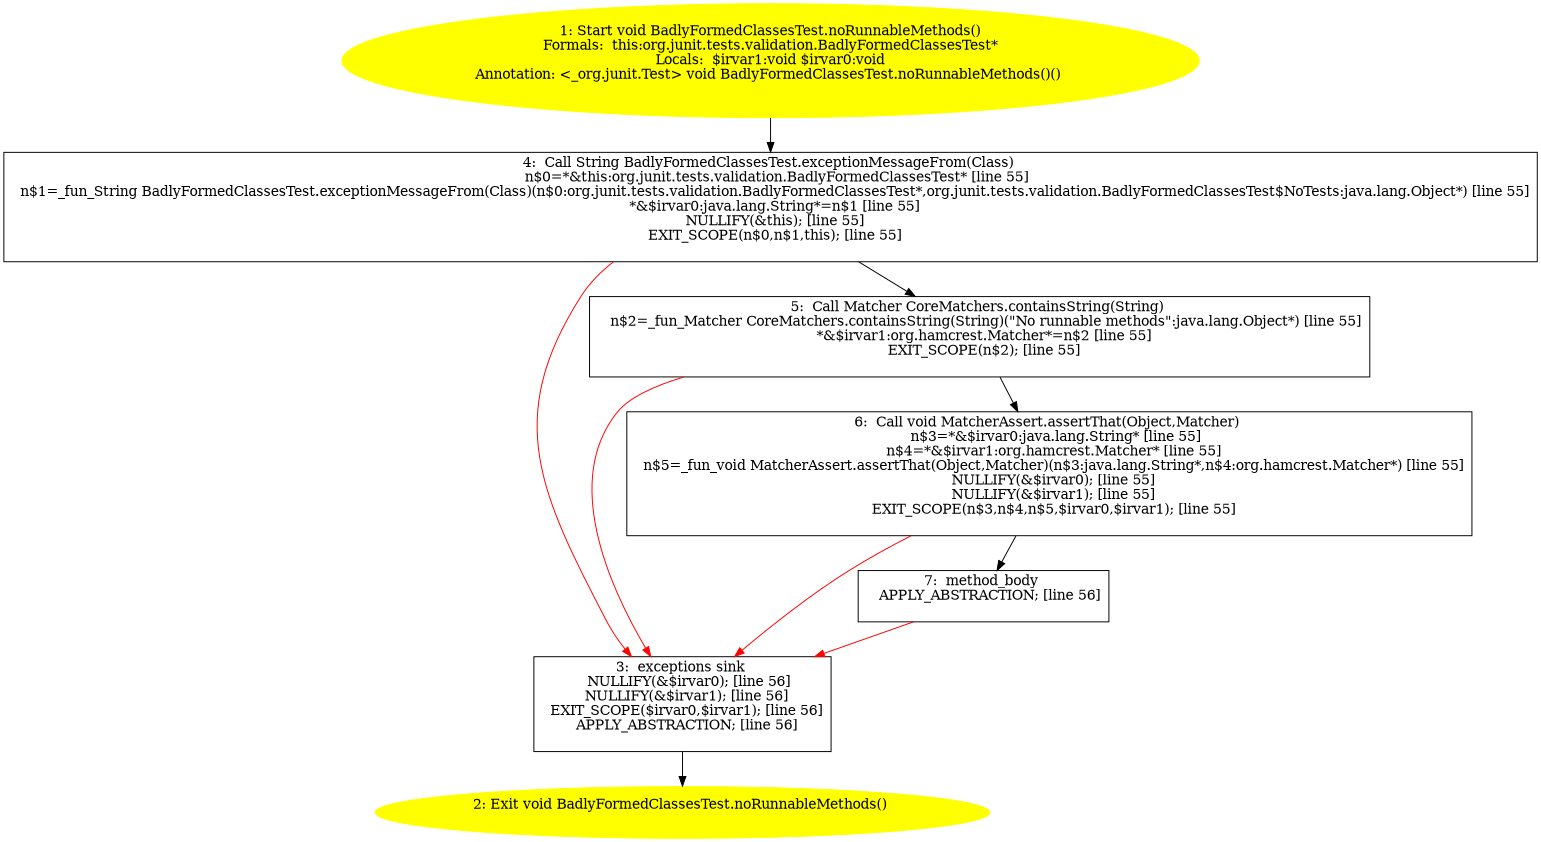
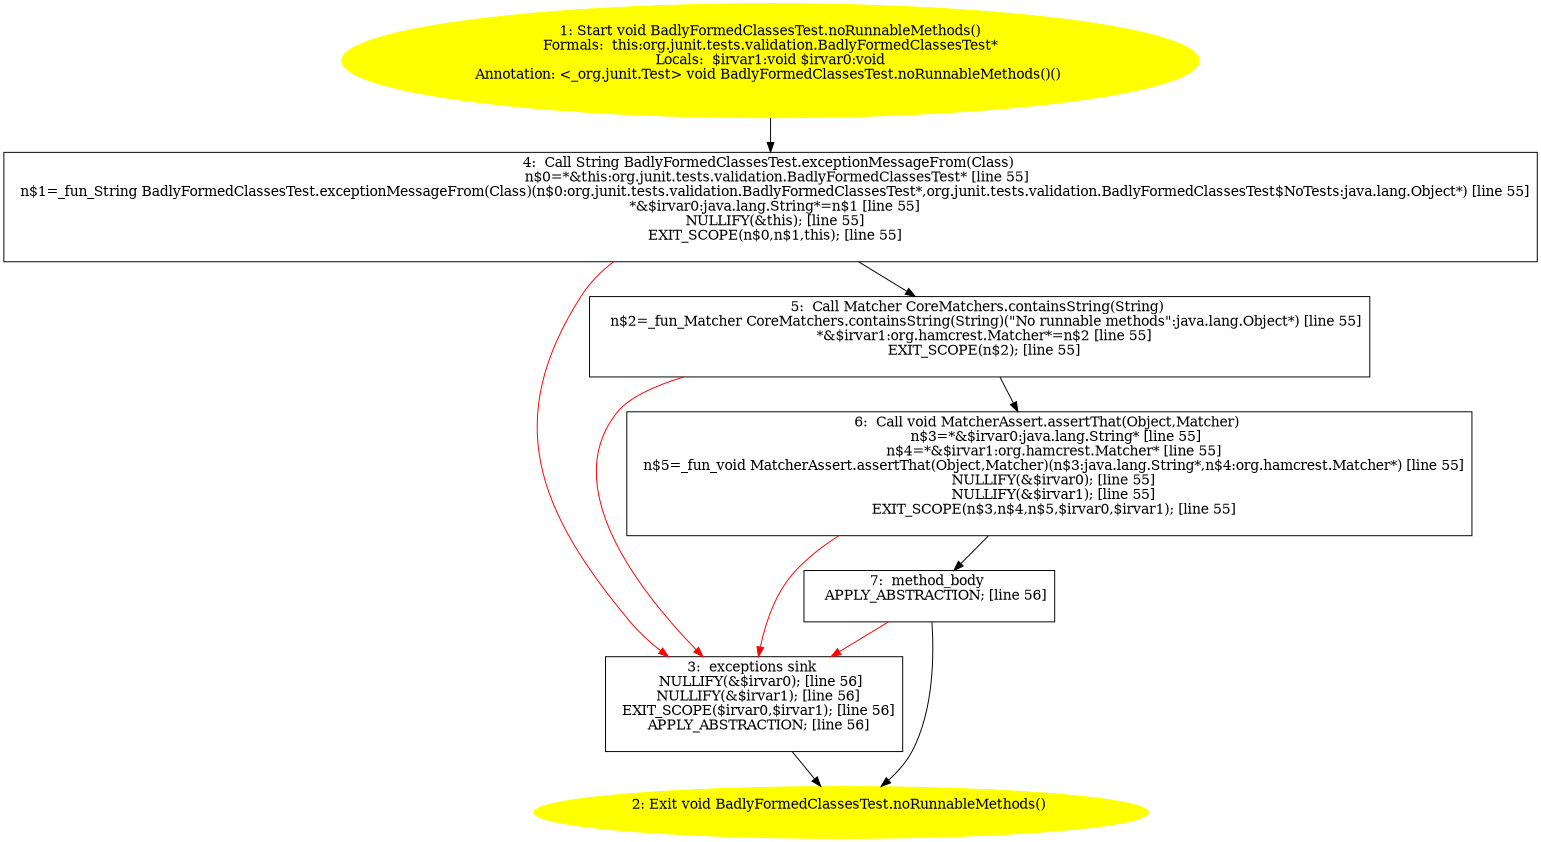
edge "7:  method_body APPLY_ABSTRACTION; [line 56]" -> "2: Exit void BadlyFormedClassesTest.noRunnableMethods()": added
